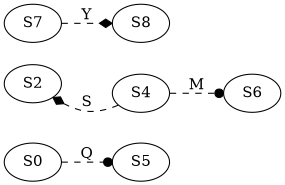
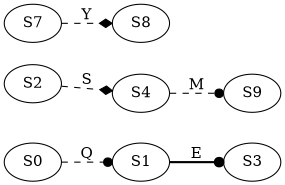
node "S6": label "S6" -> "S9"
edge "S4" -> "S2": reversed
node "S5": label "S5" -> "S1"
node "S3": added
